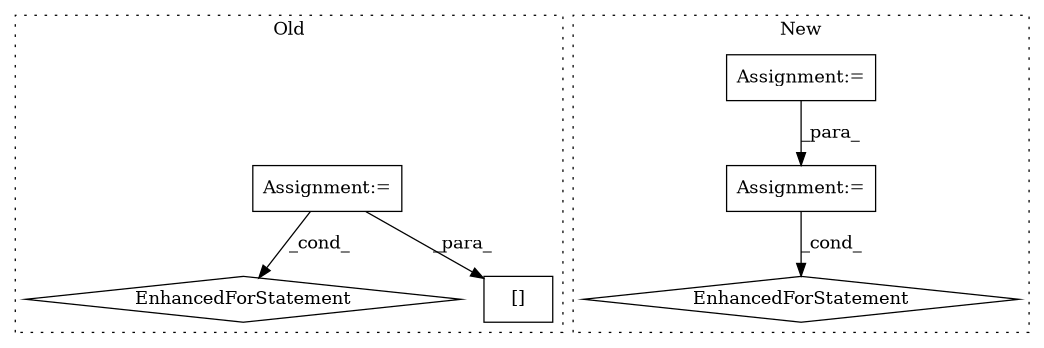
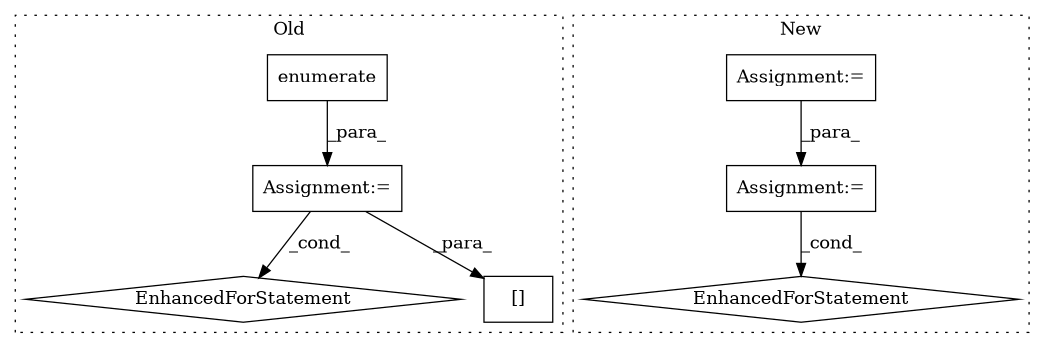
node "enumerate": added
